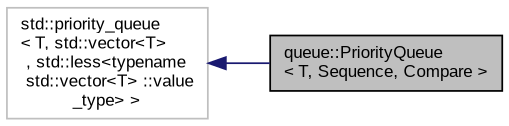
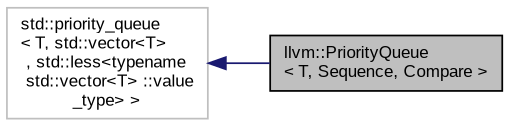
node "queue::PriorityQueue < T, Sequence, Compare >": label "queue::PriorityQueue < T, Sequence, Compare >" -> "llvm::PriorityQueue < T, Sequence, Compare >"
